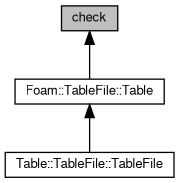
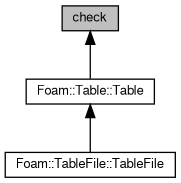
node "Foam::TableFile::Table": label "Foam::TableFile::Table" -> "Foam::Table::Table"
node "Table::TableFile::TableFile": label "Table::TableFile::TableFile" -> "Foam::TableFile::TableFile"
